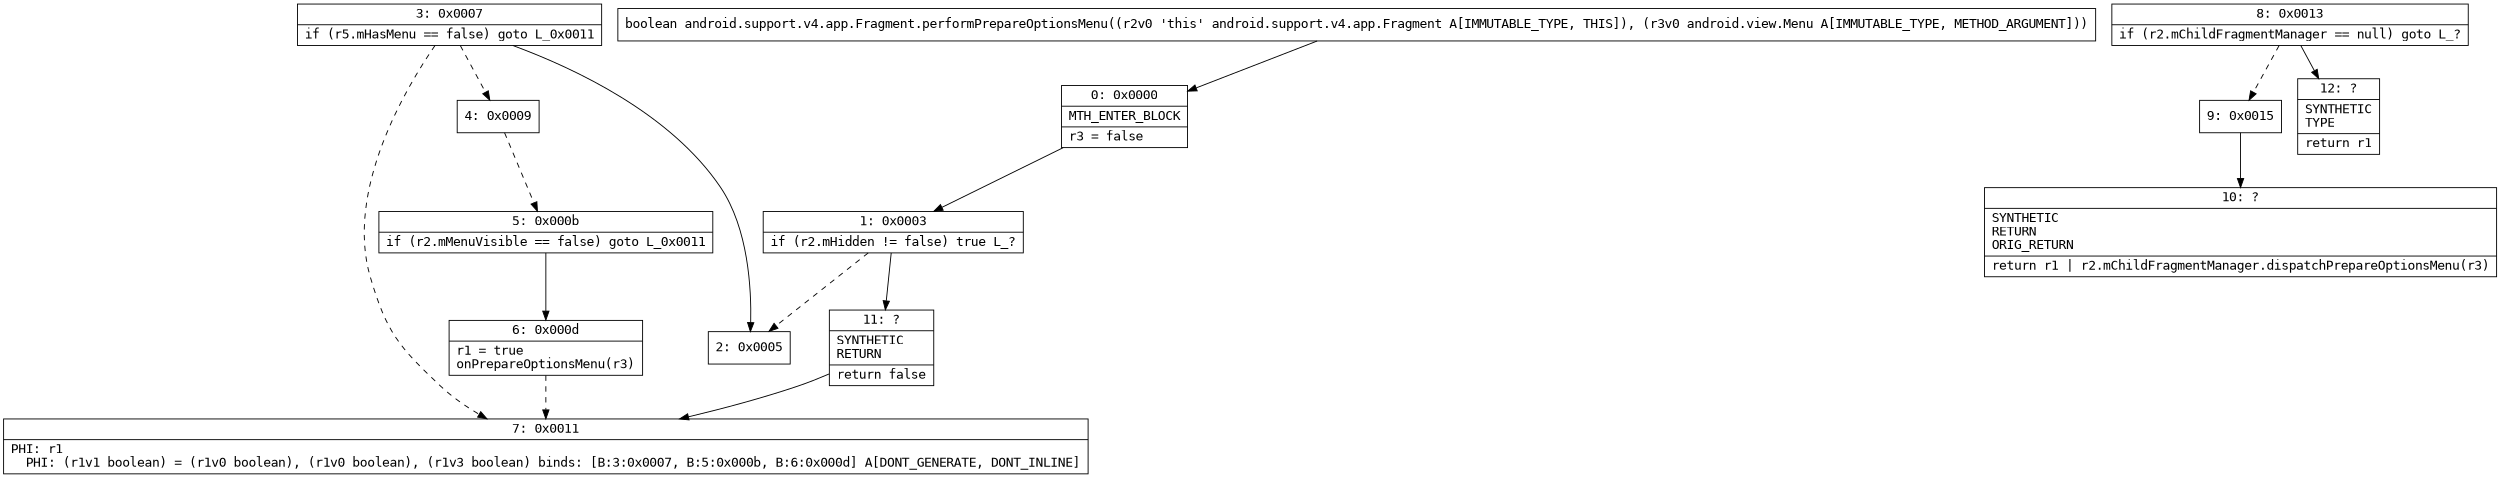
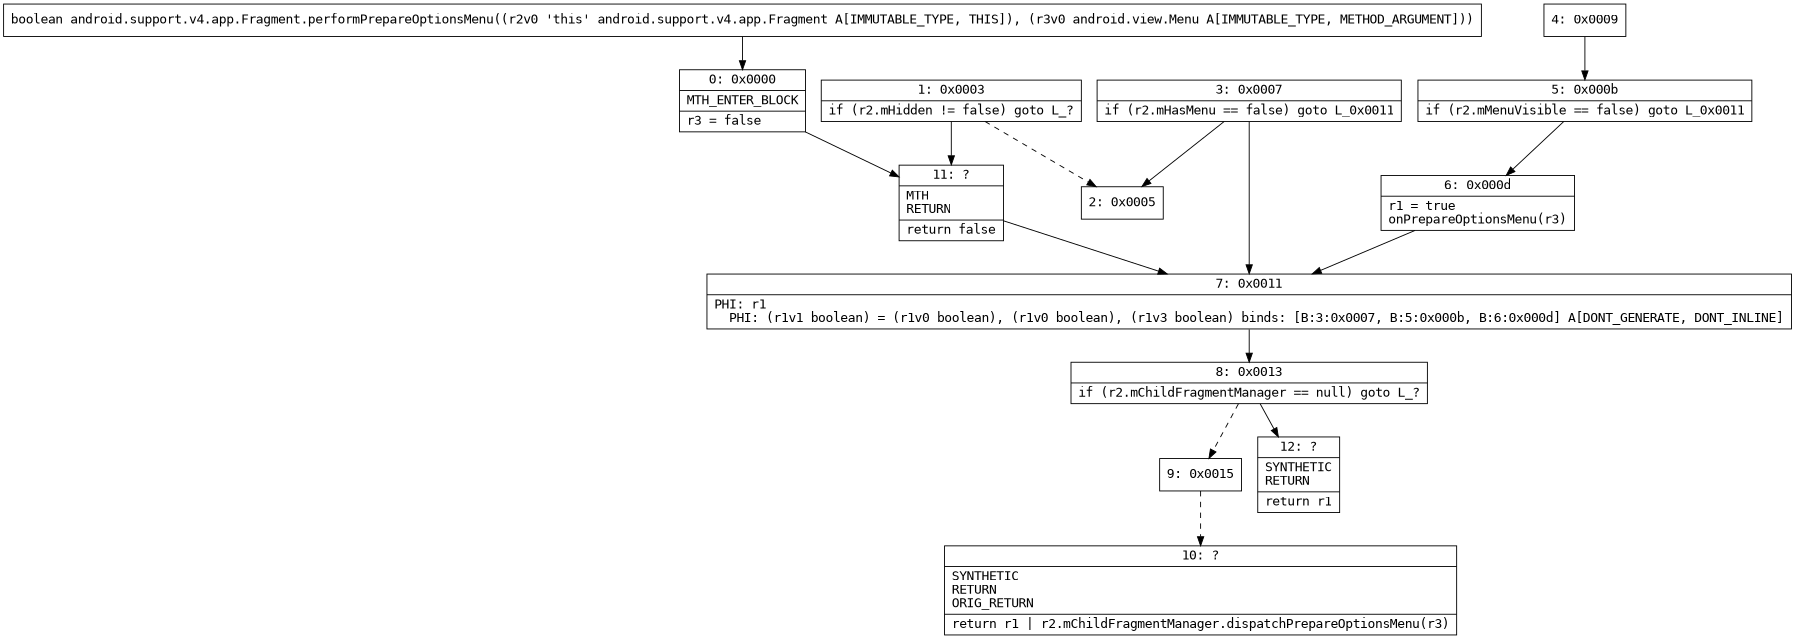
node "3: 0x0007": text "if (r5.mHasMenu == false) goto L_0x0011" -> "if (r2.mHasMenu == false) goto L_0x0011"
edge "3: 0x0007" -> "4: 0x0009": removed
node "12: ?": text "TYPE" -> "RETURN"
edge "9: 0x0015" -> "10: ?": style solid -> dashed
edge "4: 0x0009" -> "5: 0x000b": style dashed -> solid
edge "0: 0x0000" -> "1: 0x0003": now "0: 0x0000" -> "11: ?"
node "1: 0x0003": text "if (r2.mHidden != false) true L_?" -> "if (r2.mHidden != false) goto L_?"
edge "3: 0x0007" -> "7: 0x0011": style dashed -> solid
node "11: ?": text "SYNTHETIC" -> "MTH"
edge "7: 0x0011" -> "8: 0x0013": added
edge "6: 0x000d" -> "7: 0x0011": style dashed -> solid
